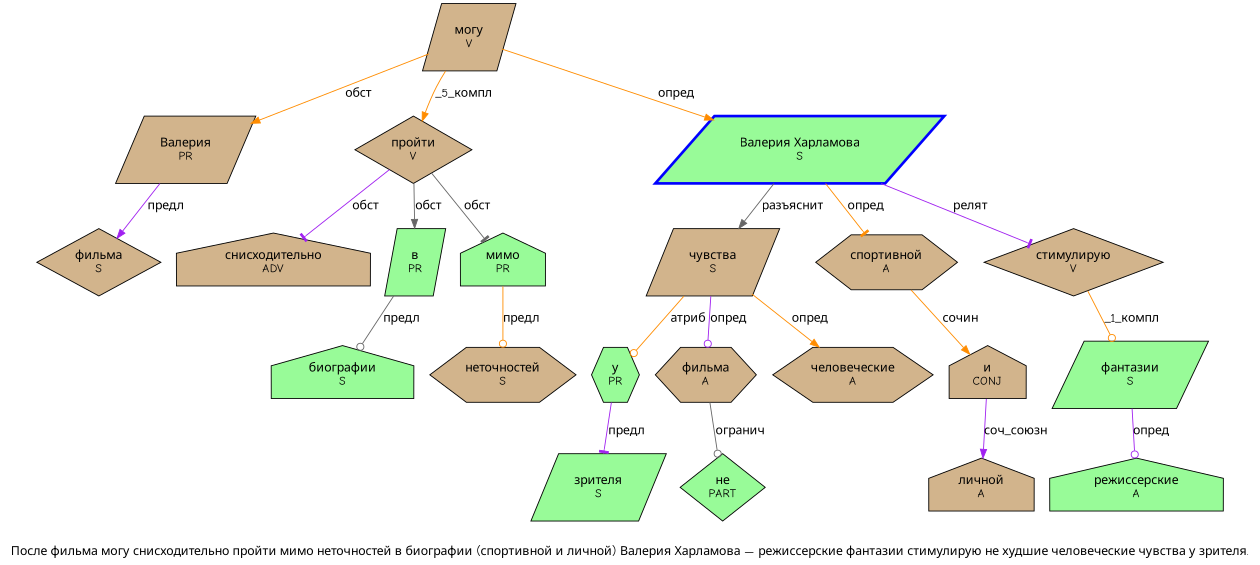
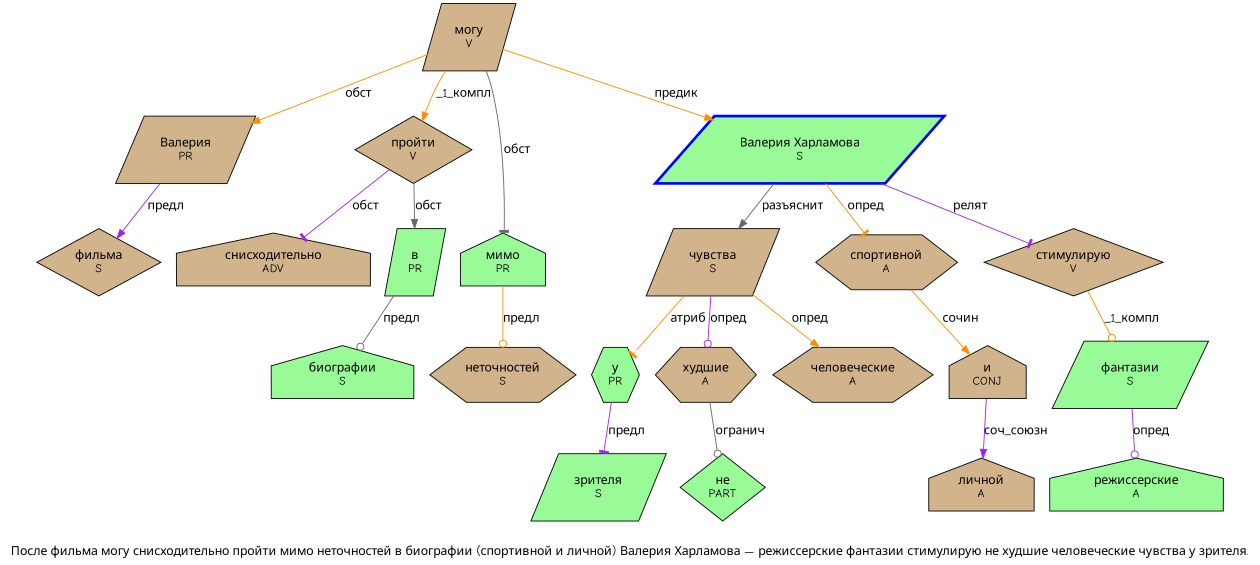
edge "могу V" -> "пройти V": label "_5_компл" -> "_1_компл"
edge "могу V" -> "Валерия Харламова S": label "опред" -> "предик"
edge "пройти V" -> "мимо PR": now "могу V" -> "мимо PR"
edge "чувства S" -> "у PR": arrowhead odot -> tee
node "фильма A": label "фильма A" -> "худшие A"
